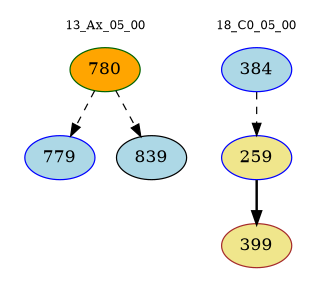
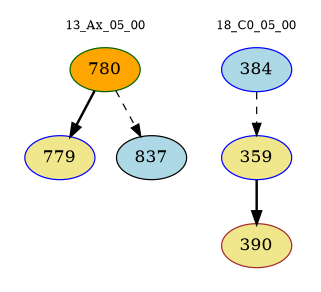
edge "780" -> "779": style dashed -> bold
node "779": fillcolor lightblue -> khaki
node "839": label "839" -> "837"
node "259": label "259" -> "359"
node "399": label "399" -> "390"
